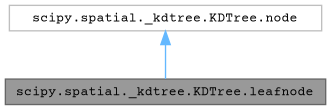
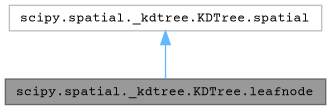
node "scipy.spatial._kdtree.KDTree.node": label "scipy.spatial._kdtree.KDTree.node" -> "scipy.spatial._kdtree.KDTree.spatial"
